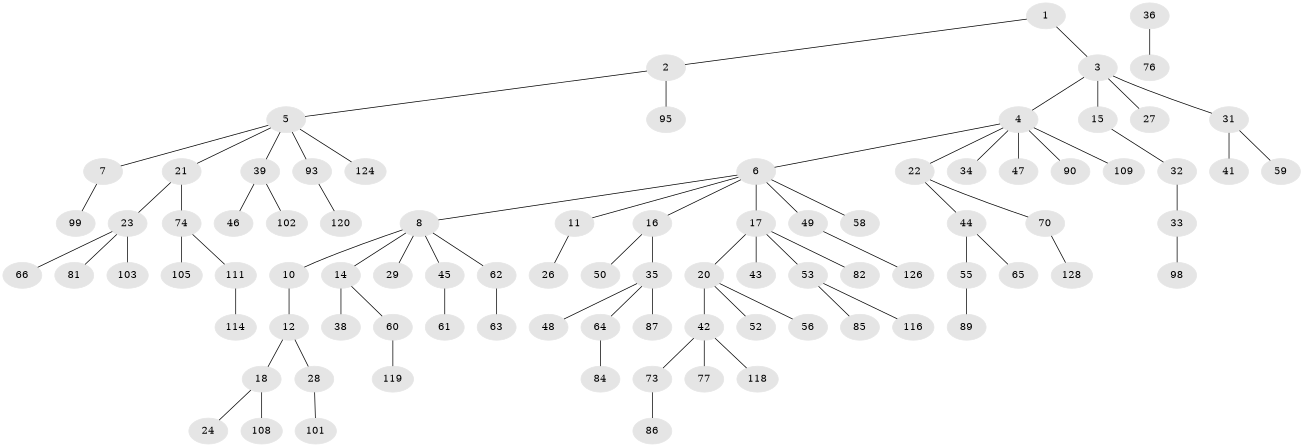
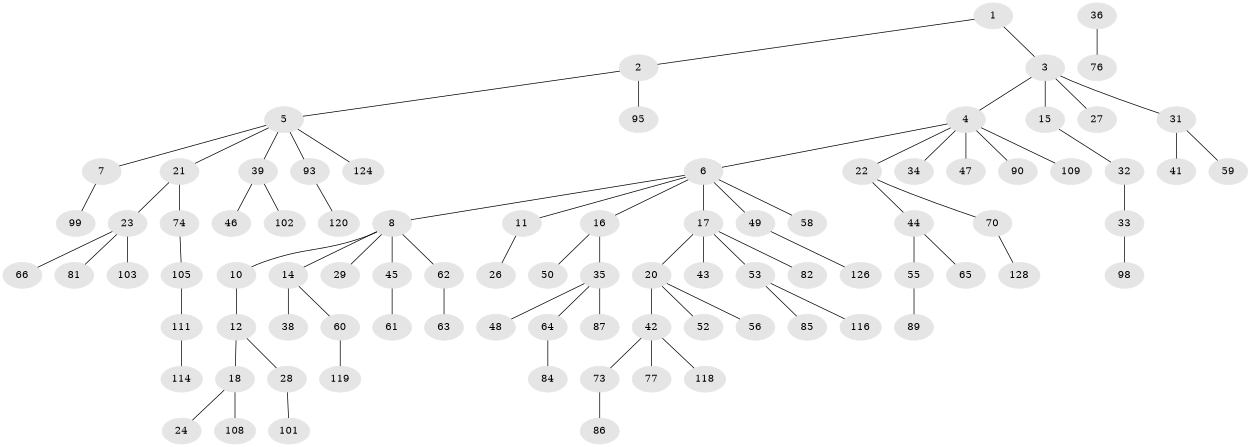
edge "74" -- "111": now "105" -- "111"
